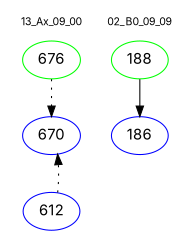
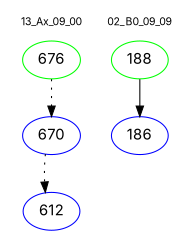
edge "612" -> "670": reversed
